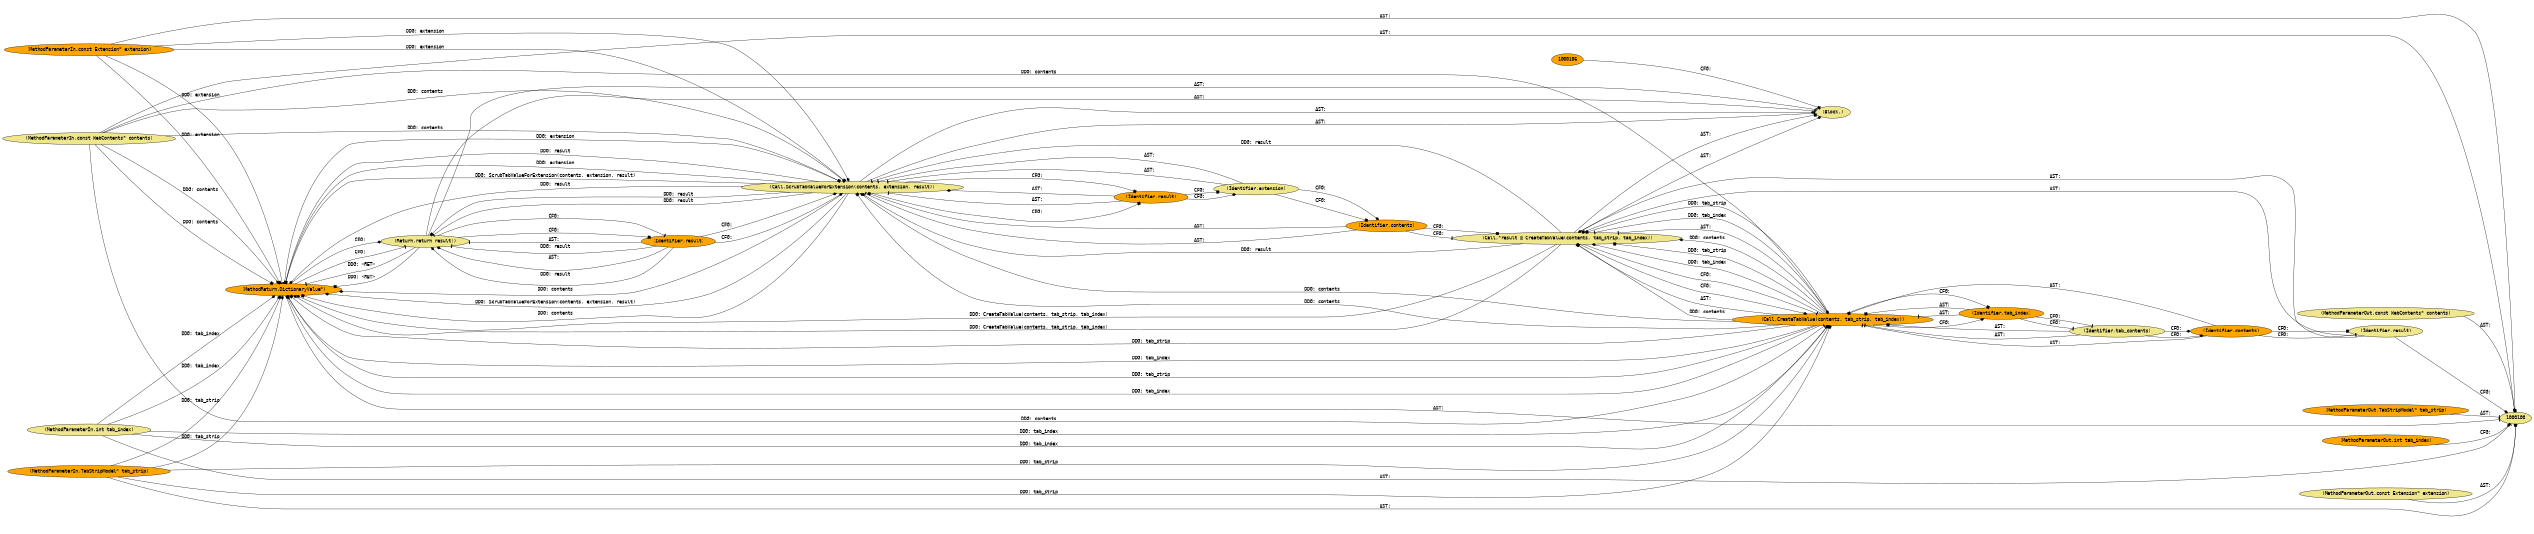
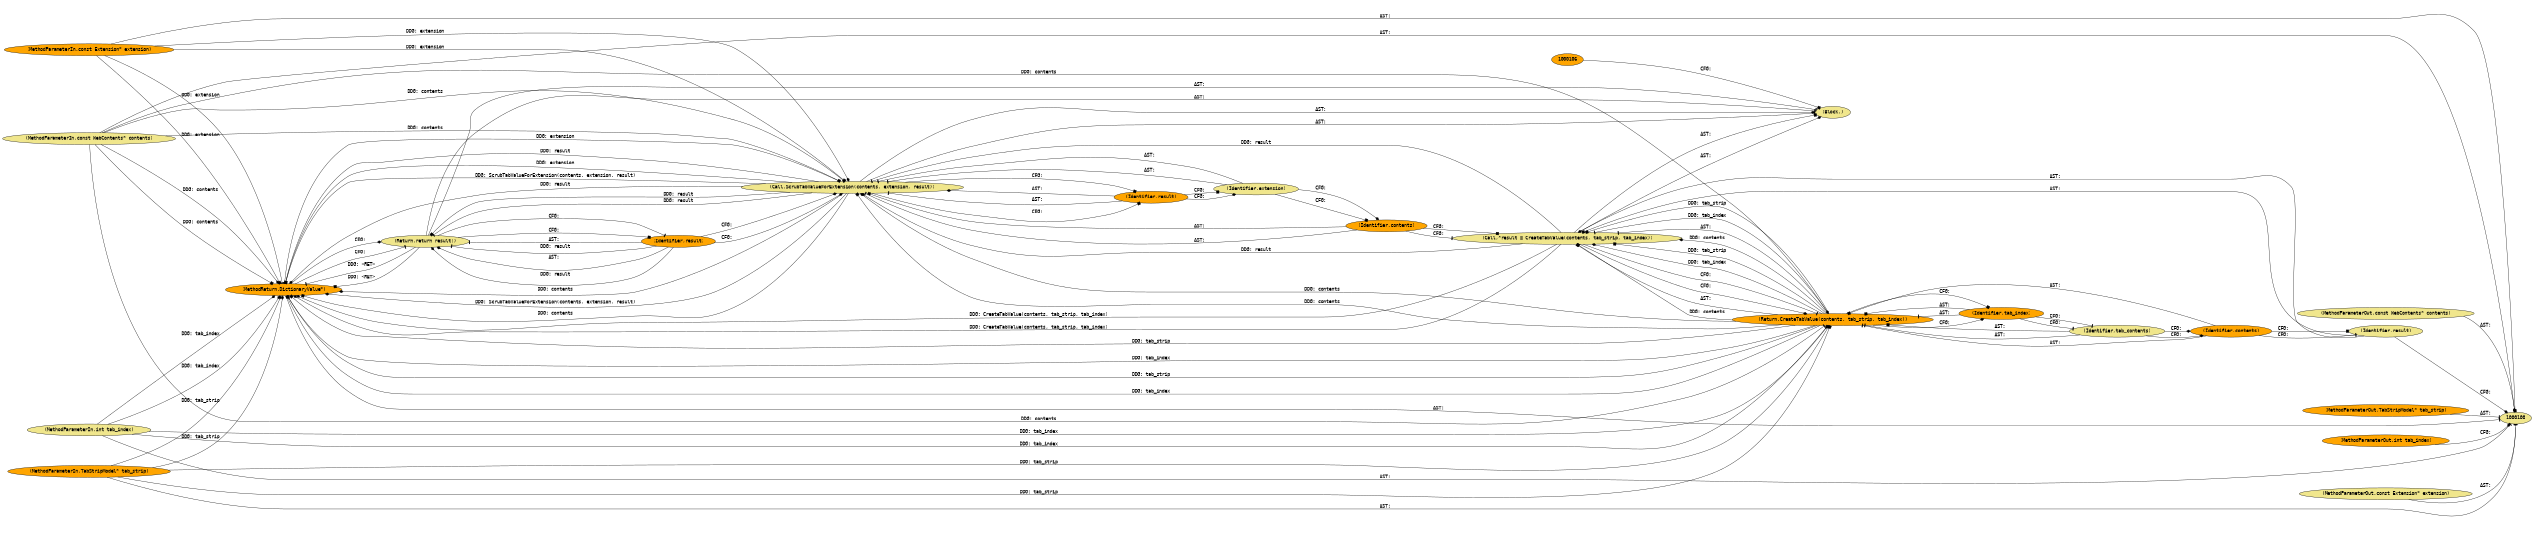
node "(Call,CreateTabValue(contents, tab_strip, tab_index))": label "(Call,CreateTabValue(contents, tab_strip, tab_index))" -> "(Return,CreateTabValue(contents, tab_strip, tab_index))"
edge "(MethodParameterOut,const Extension* extension)" -> "1000100": arrowhead box -> tee
